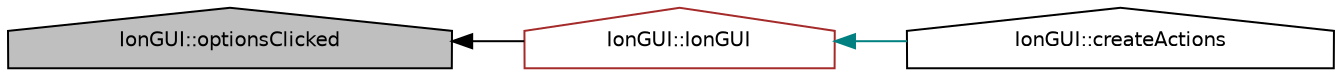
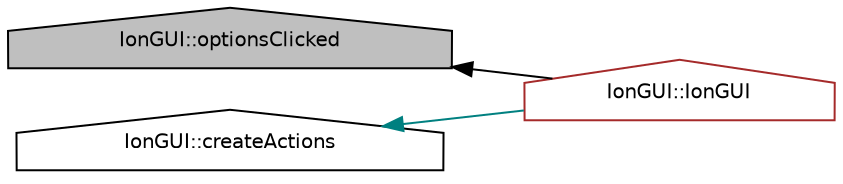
edge "IonGUI::createActions" -> "IonGUI::IonGUI": reversed
